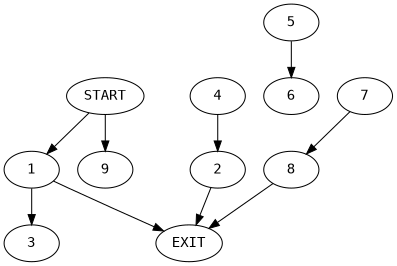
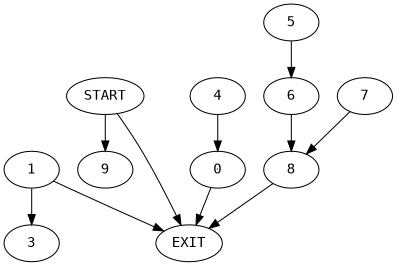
edge "6" -> "8": added
edge "START" -> "1": now "START" -> "EXIT"
node "2": label "2" -> "0"
